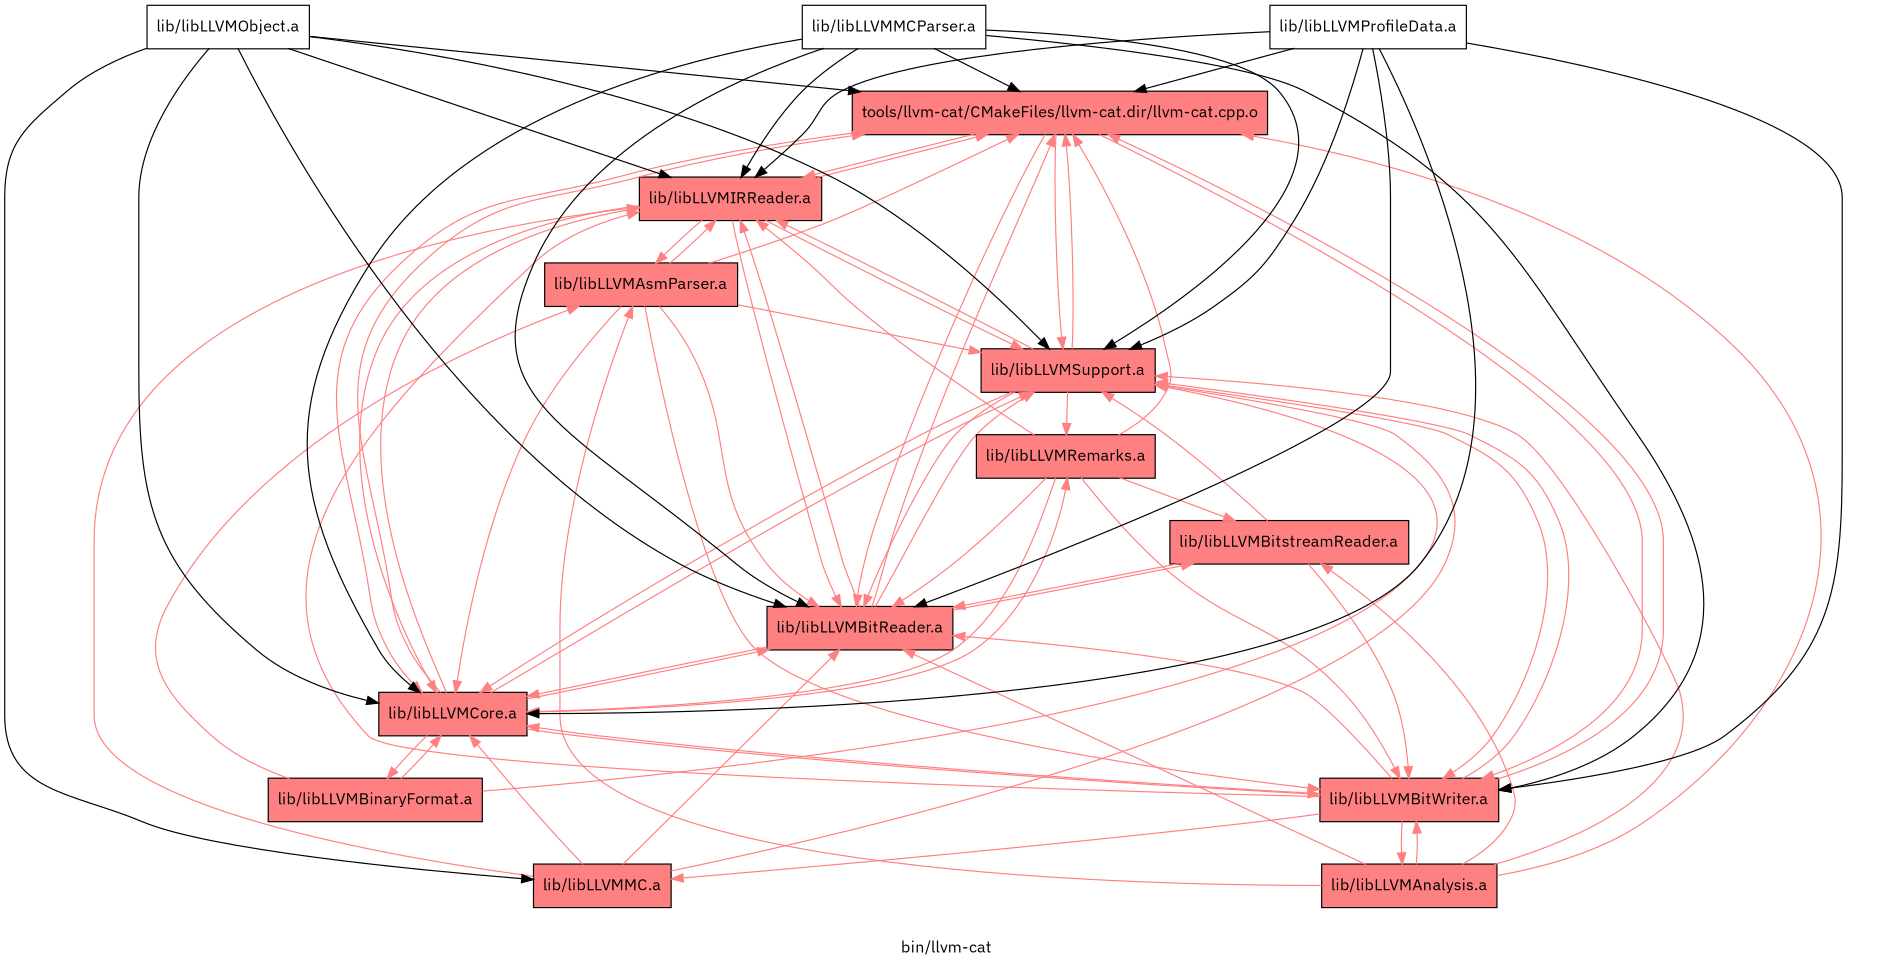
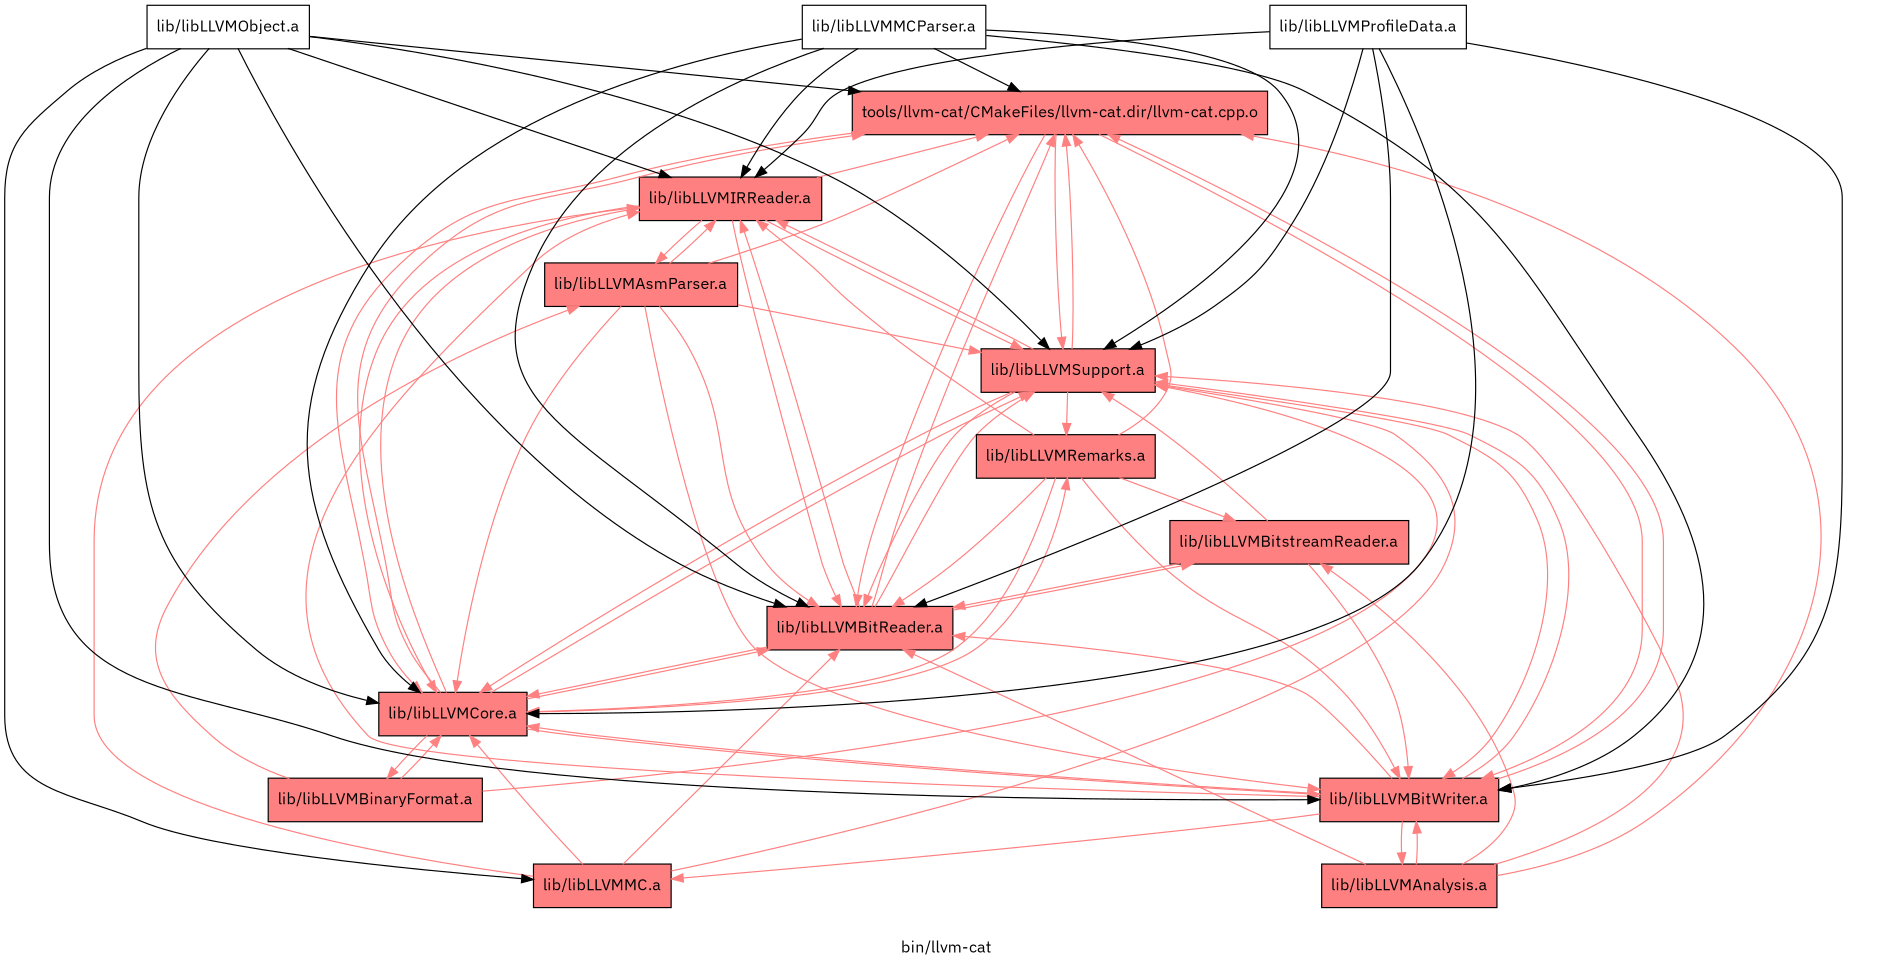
edge "lib/libLLVMProfileData.a" -> "tools/llvm-cat/CMakeFiles/llvm-cat.dir/llvm-cat.cpp.o": removed
edge "tools/llvm-cat/CMakeFiles/llvm-cat.dir/llvm-cat.cpp.o" -> "lib/libLLVMIRReader.a": removed
edge "lib/libLLVMObject.a" -> "lib/libLLVMBitWriter.a": added
edge "lib/libLLVMAnalysis.a" -> "lib/libLLVMAsmParser.a": removed
